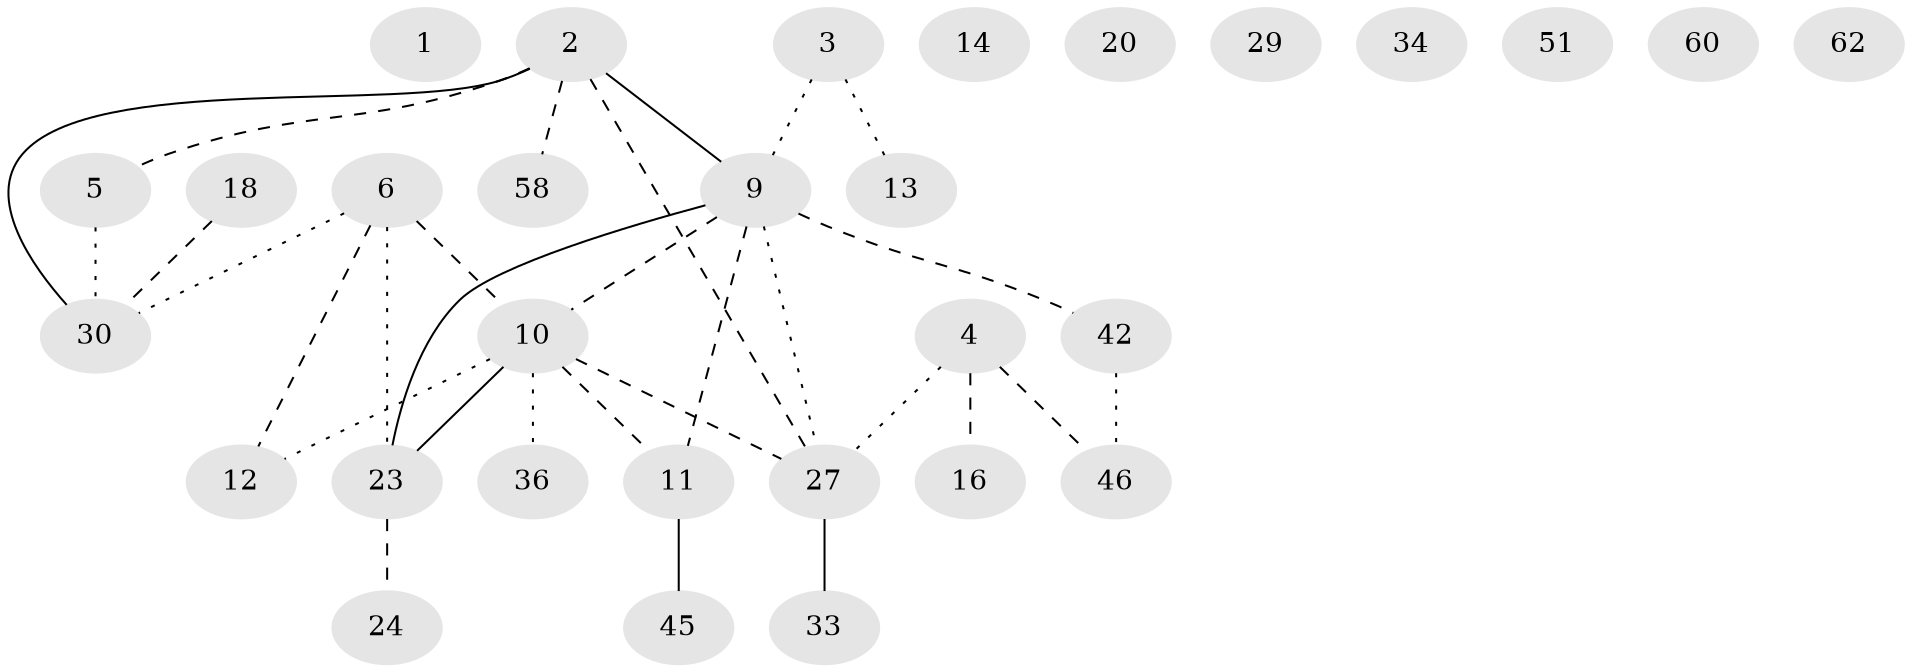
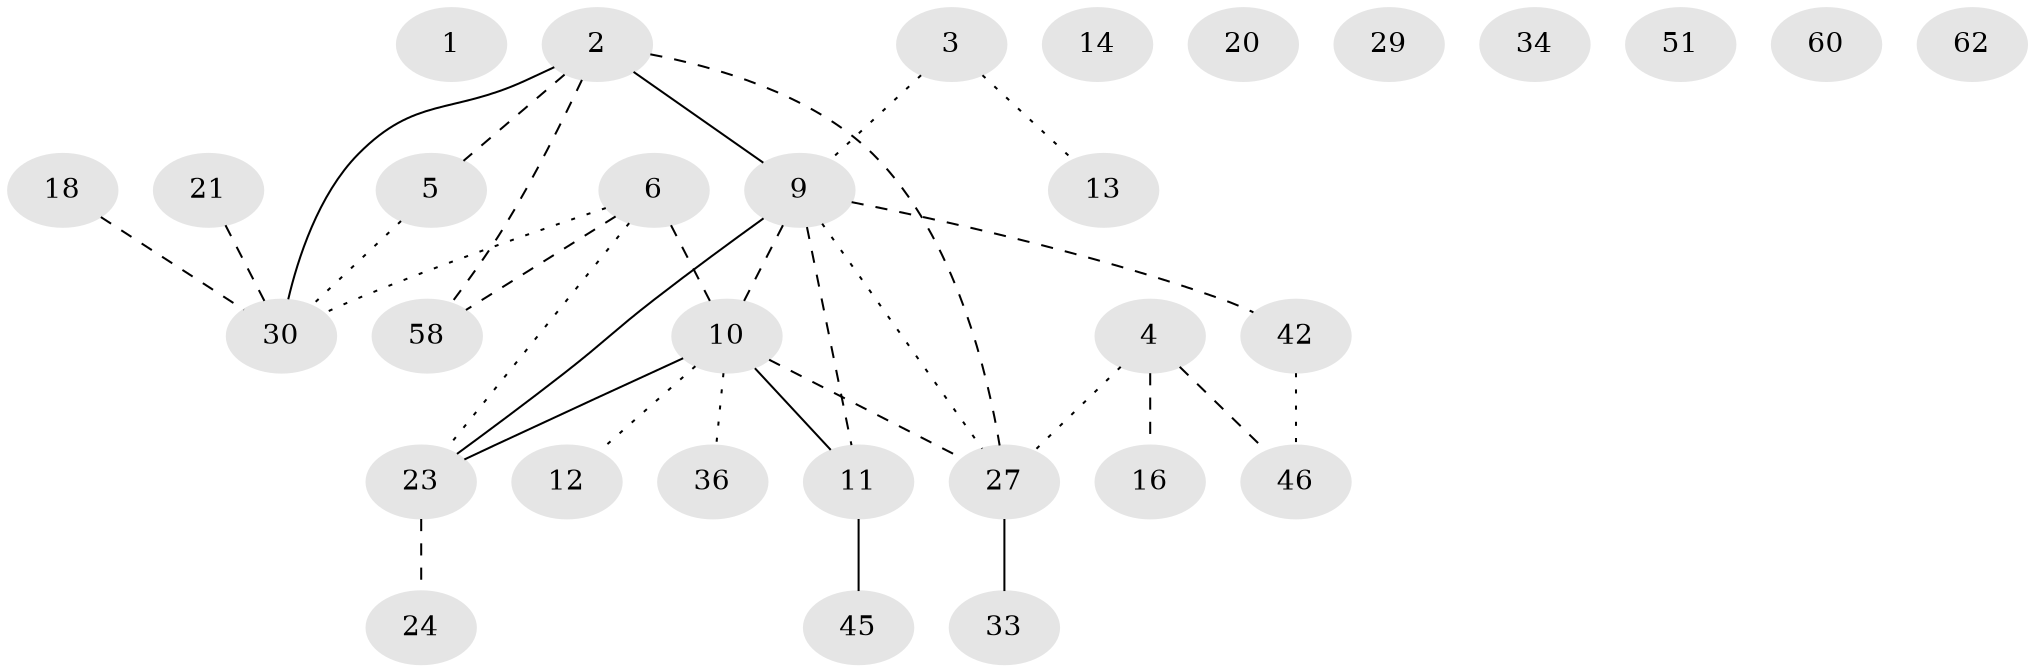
node "21": added
edge "6" -- "12": now "6" -- "58"
edge "10" -- "11": style dashed -> solid
